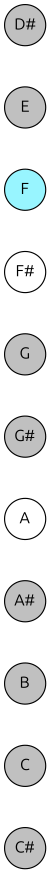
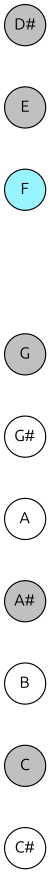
node "F#": removed
node "G#": fillcolor gray -> white
node "B": fillcolor gray -> white
node "C#": fillcolor gray -> white
